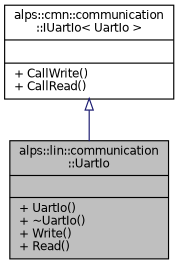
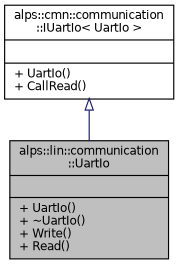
node "alps::cmn::communication": text "+ CallWrite()" -> "+ UartIo()"
